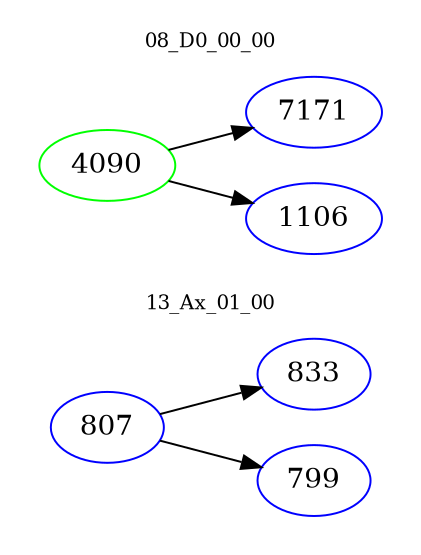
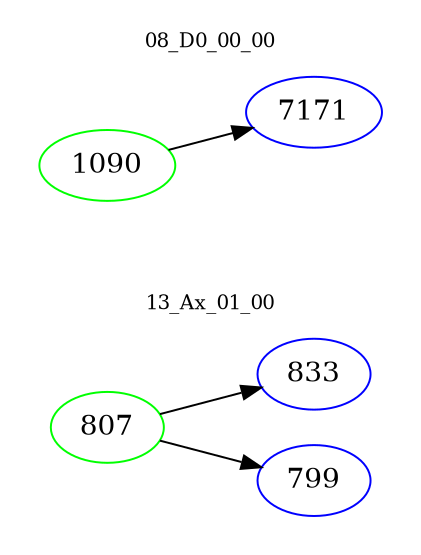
node "4090": label "4090" -> "1090"
node "1106": removed
node "807": color blue -> green
